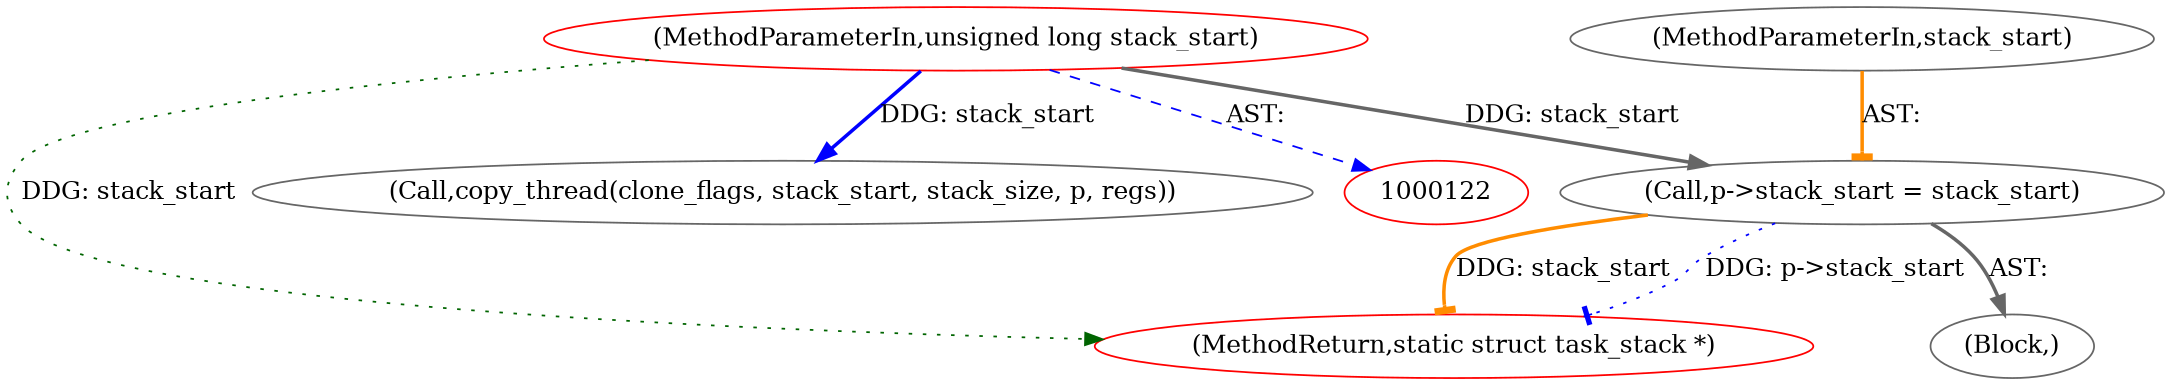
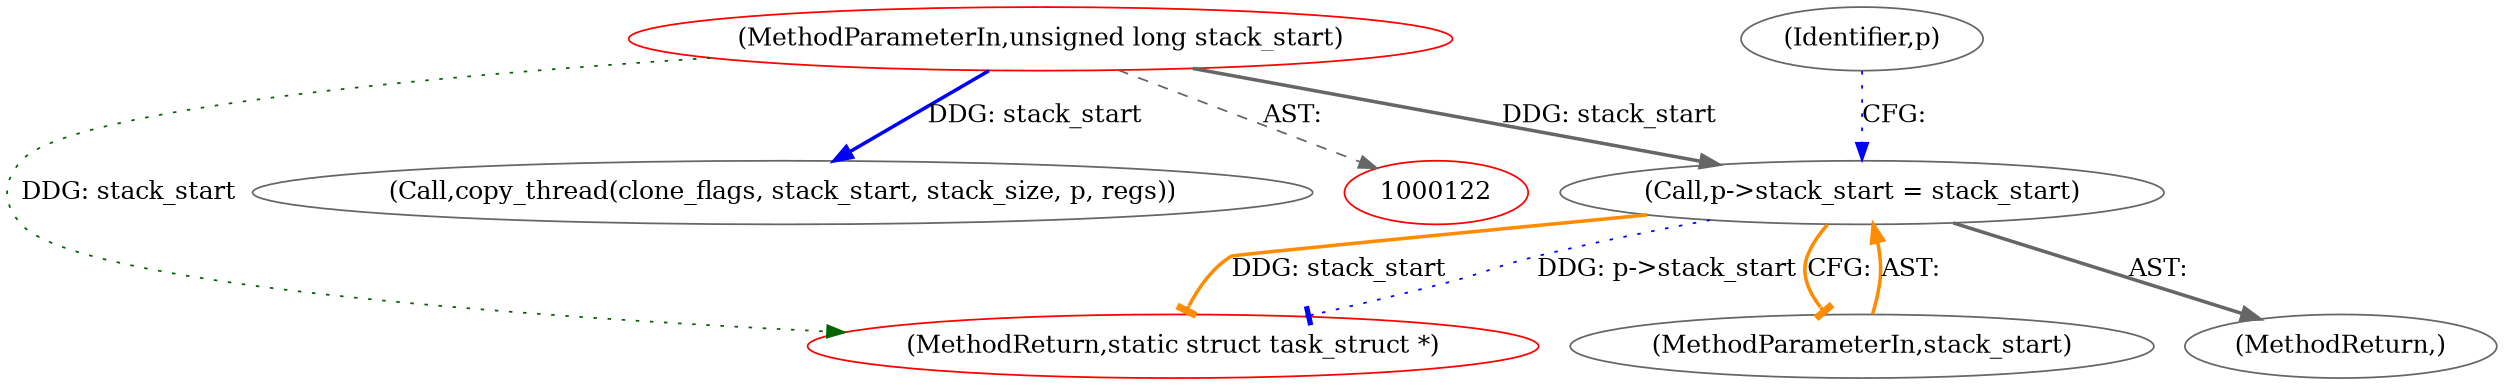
node "(Identifier,p)": added
edge "(MethodParameterIn,stack_start)" -> "(Call,p->stack_start = stack_start)": arrowhead tee -> normal
edge "(MethodParameterIn,unsigned long stack_start)" -> "1000122": color blue -> gray40
edge "(Call,p->stack_start = stack_start)" -> "(MethodParameterIn,stack_start)": added, label "CFG:"
node "(MethodReturn,static struct task_stack *)": label "(MethodReturn,static struct task_stack *)" -> "(MethodReturn,static struct task_struct *)"
node "(Block,)": label "(Block,)" -> "(MethodReturn,)"
